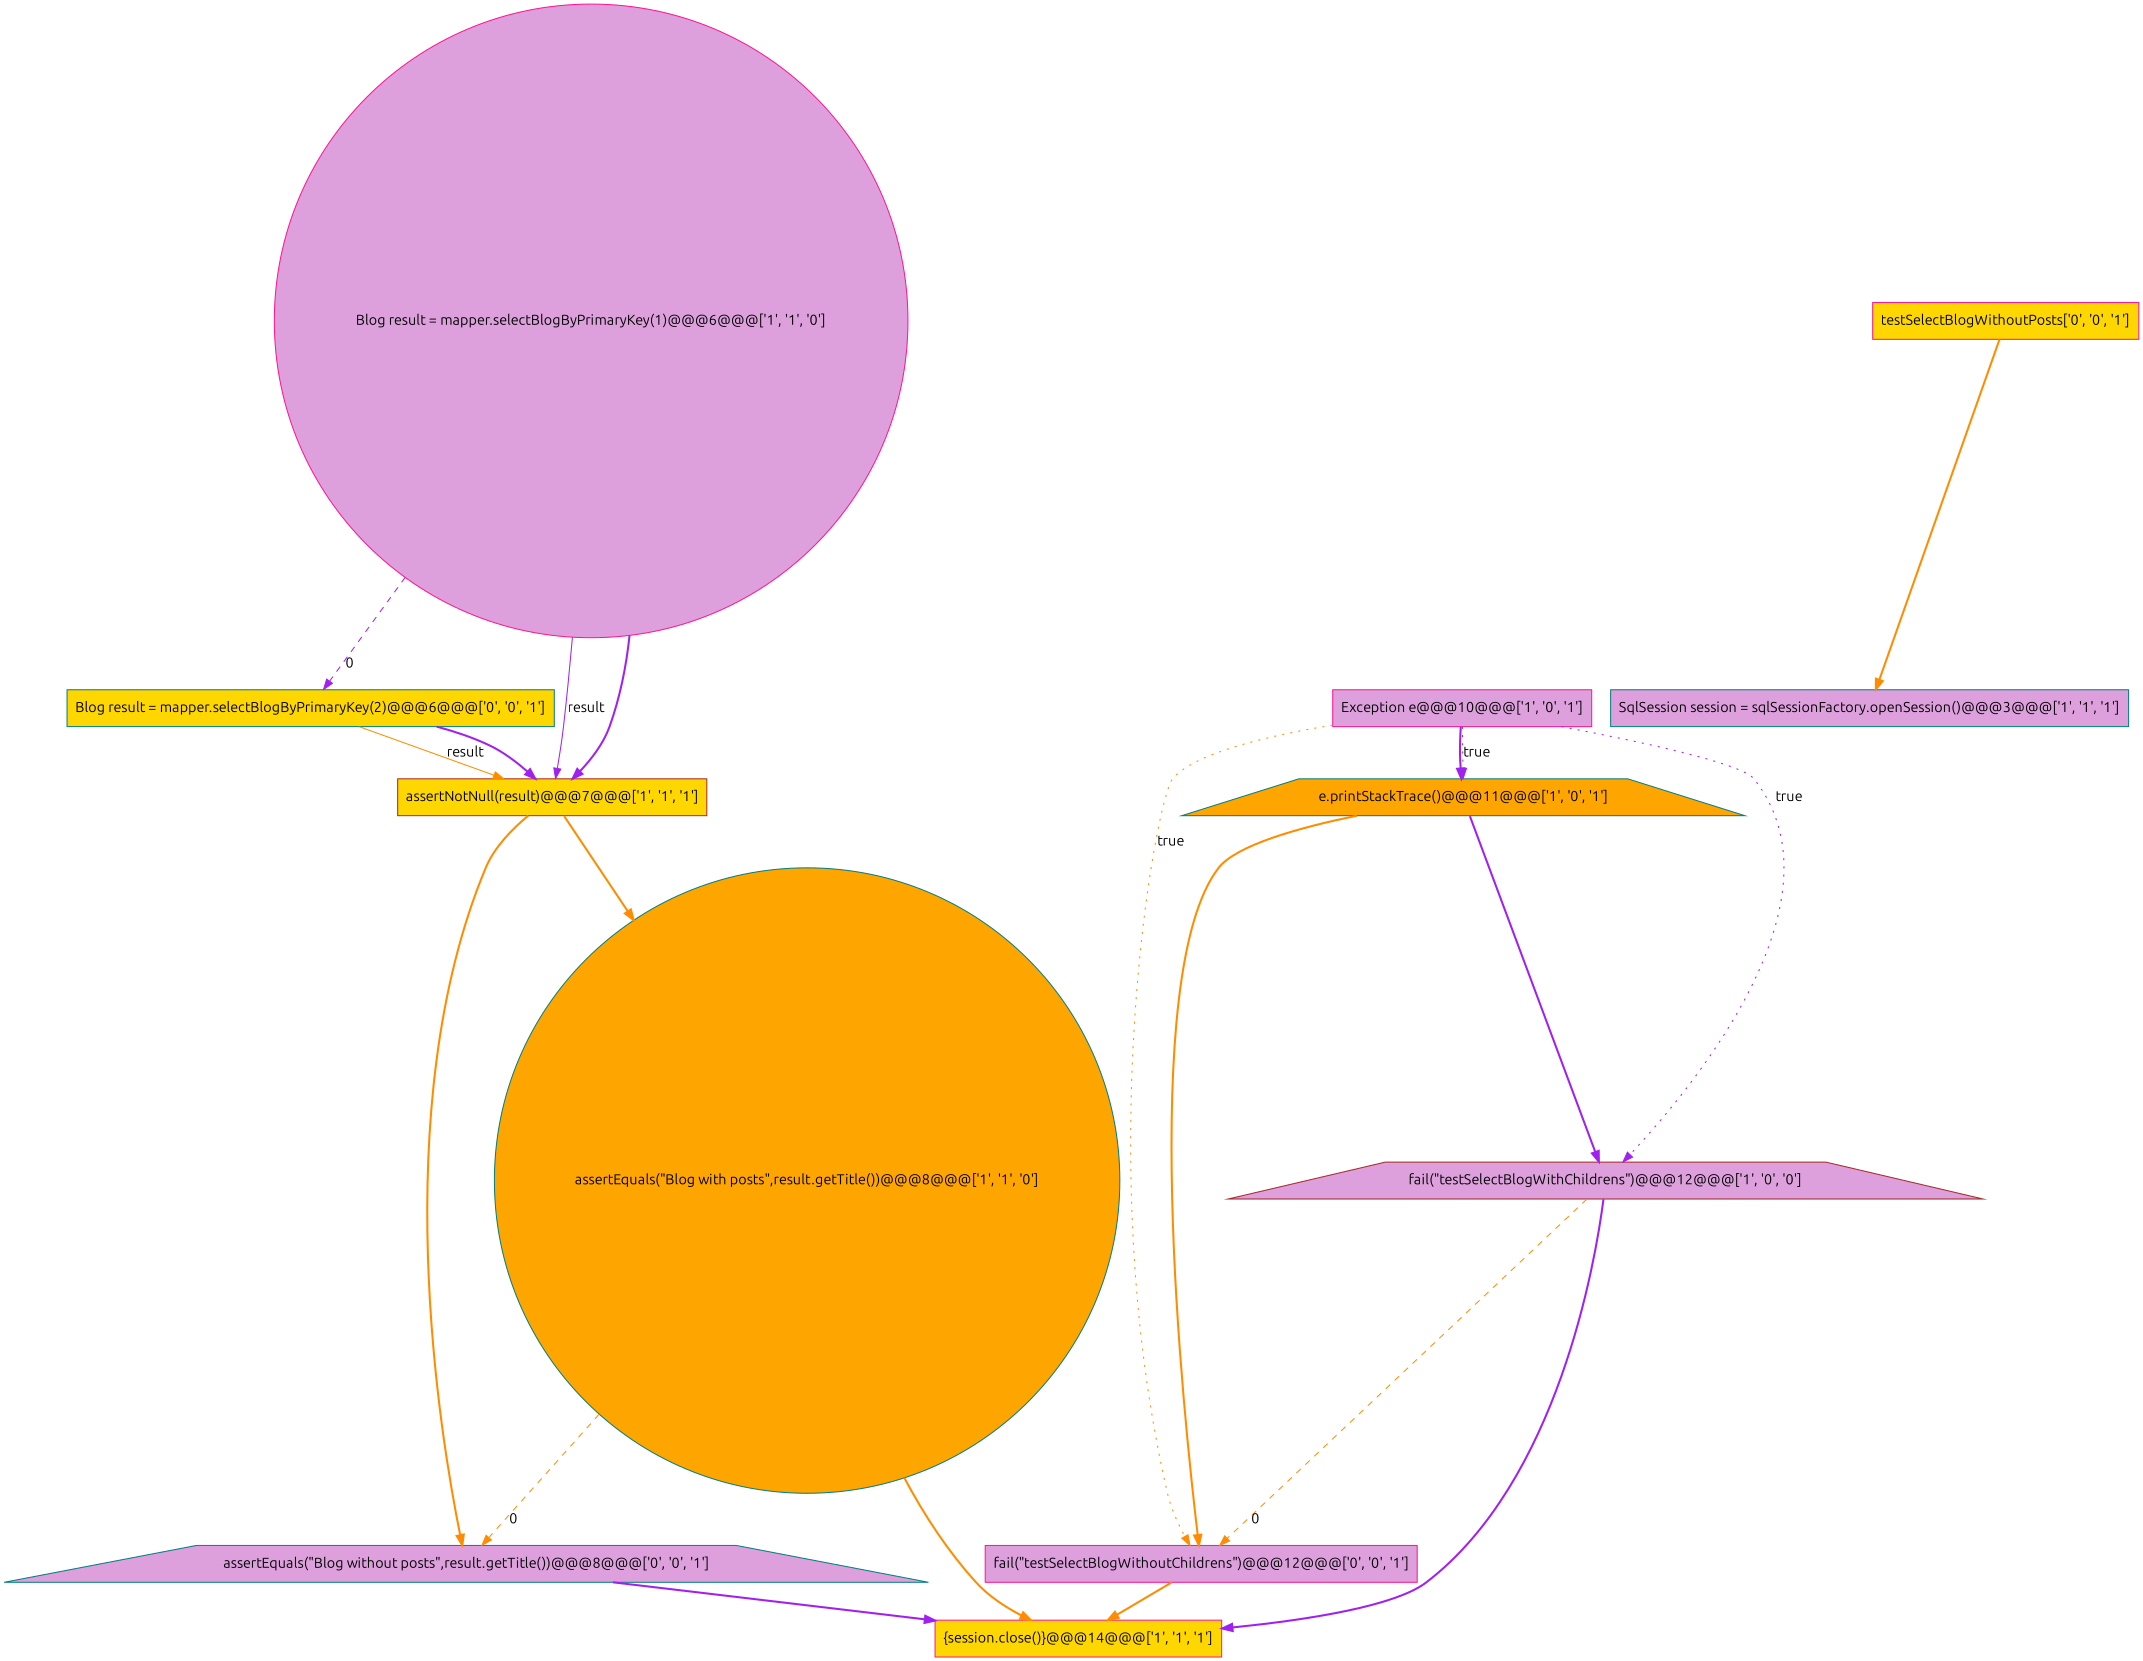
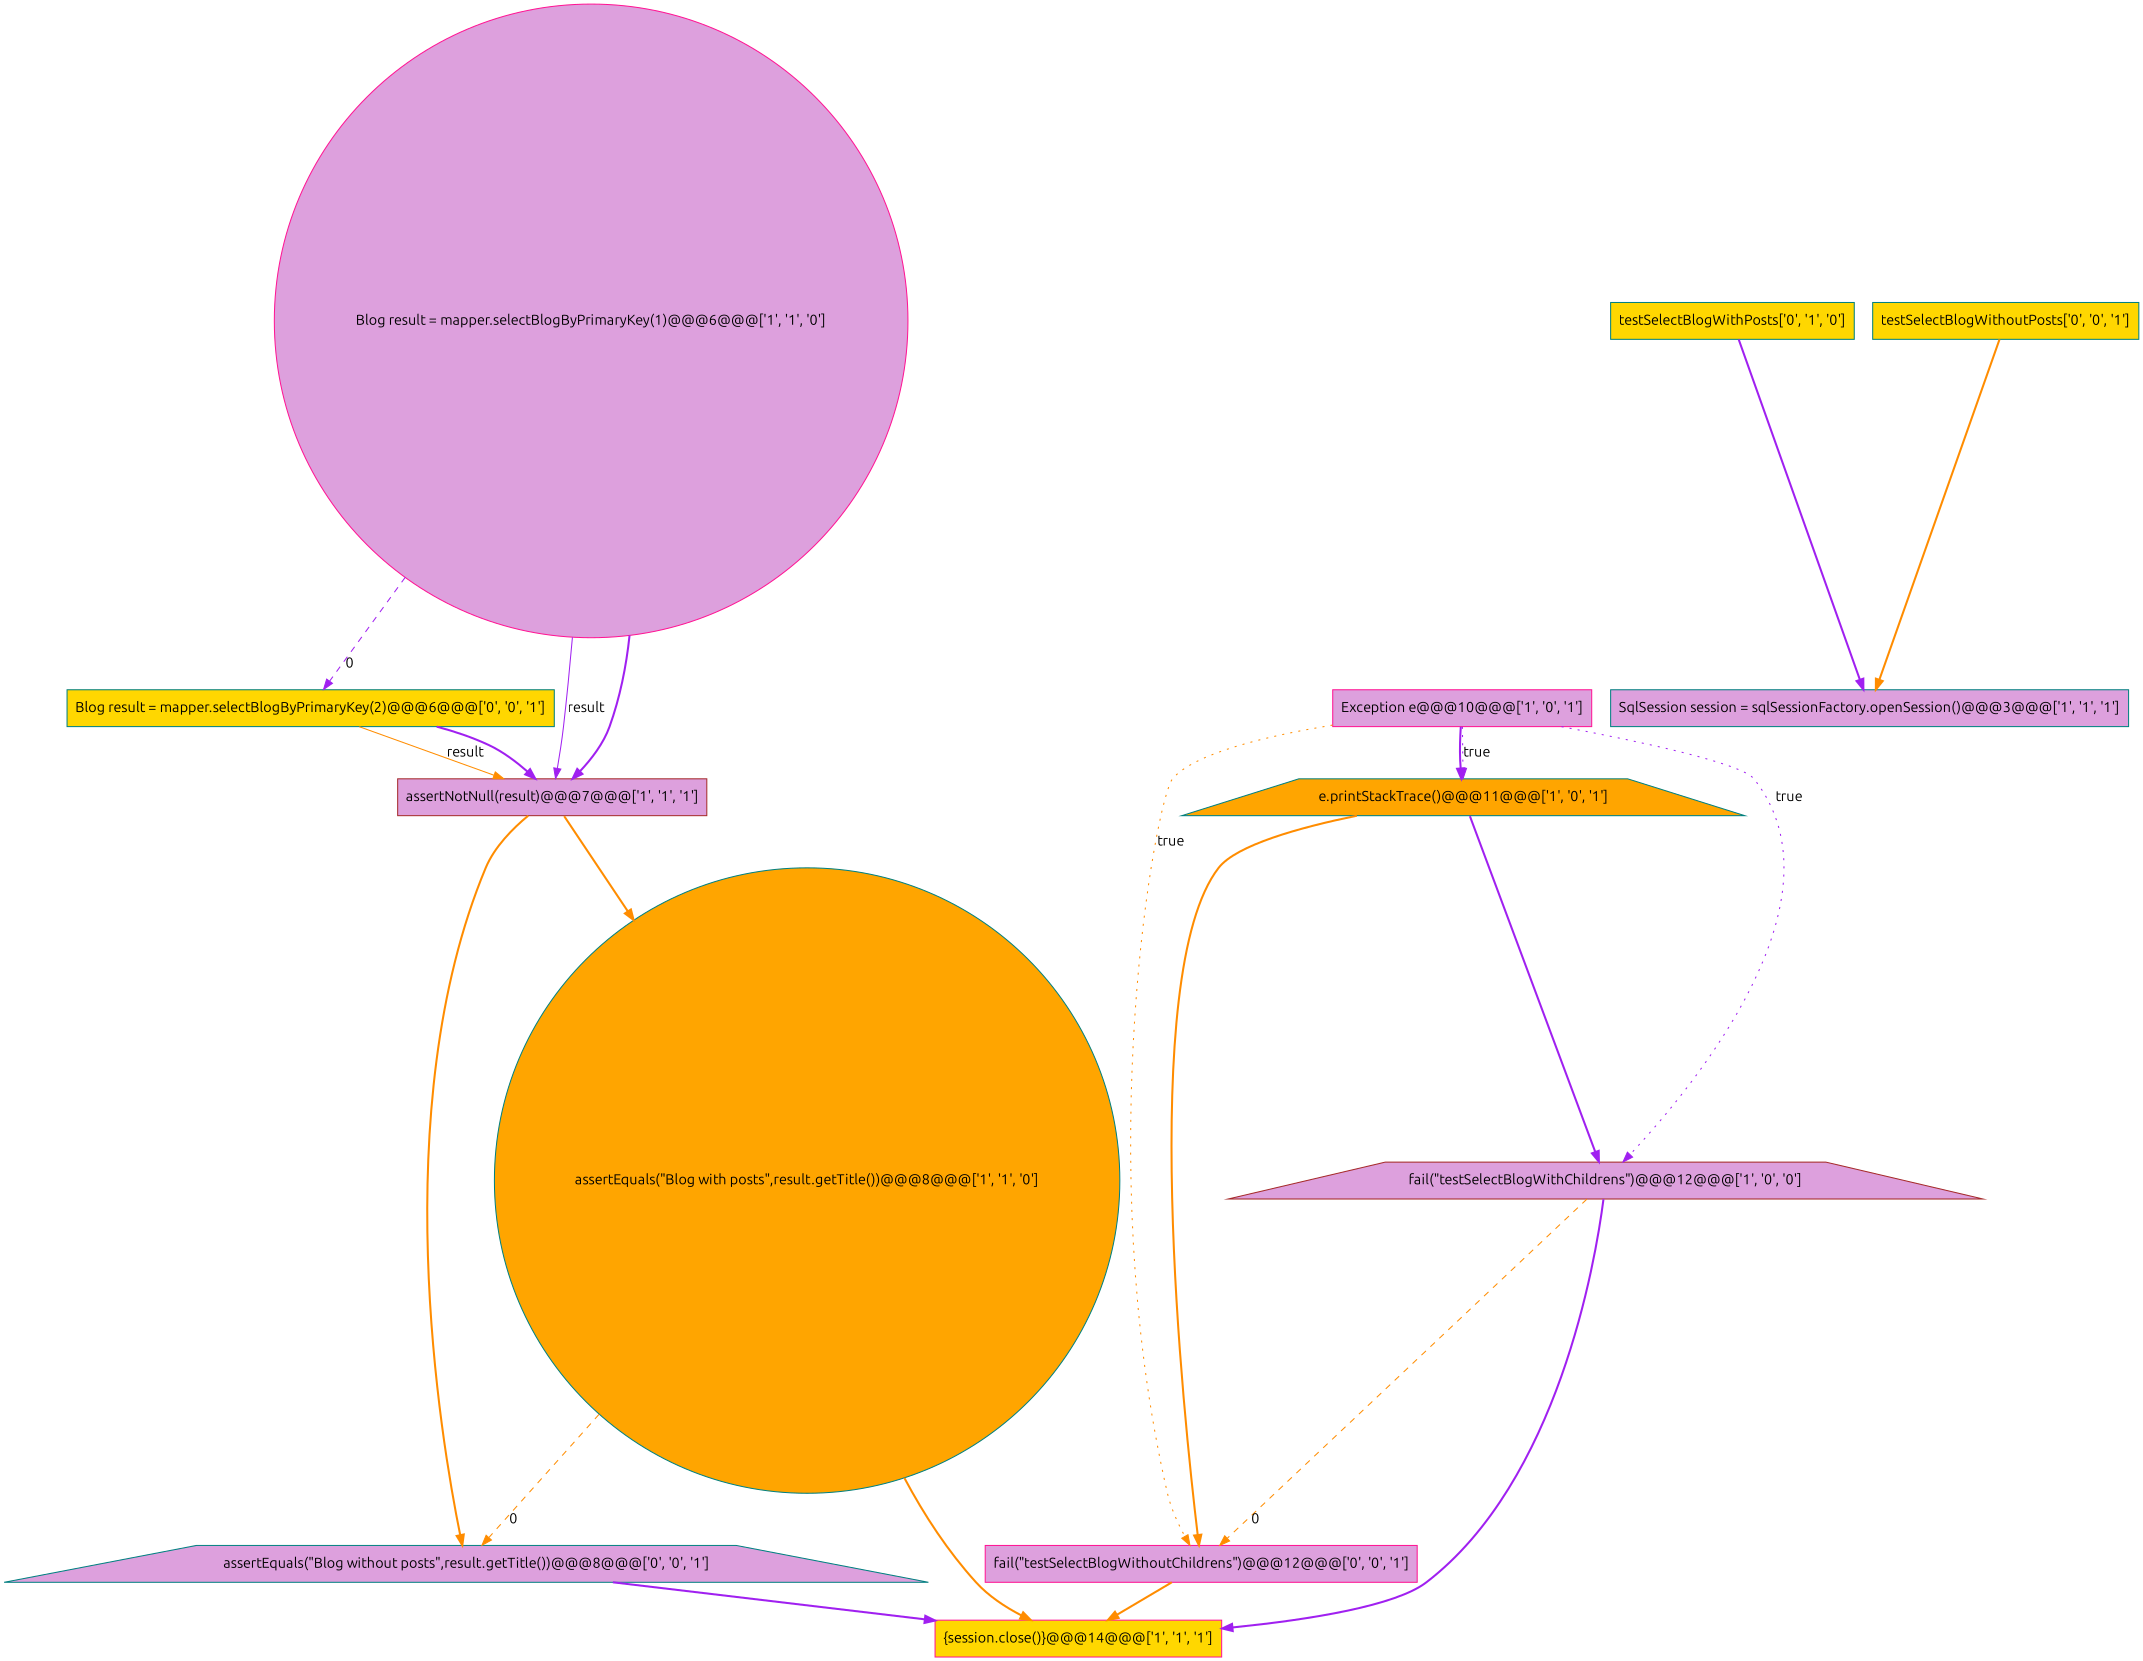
node "testSelectBlogWithPosts['0', '1', '0']": added
node "testSelectBlogWithoutPosts['0', '0', '1']": color deeppink -> teal
node "assertNotNull(result)@@@7@@@['1', '1', '1']": fillcolor gold -> plum
